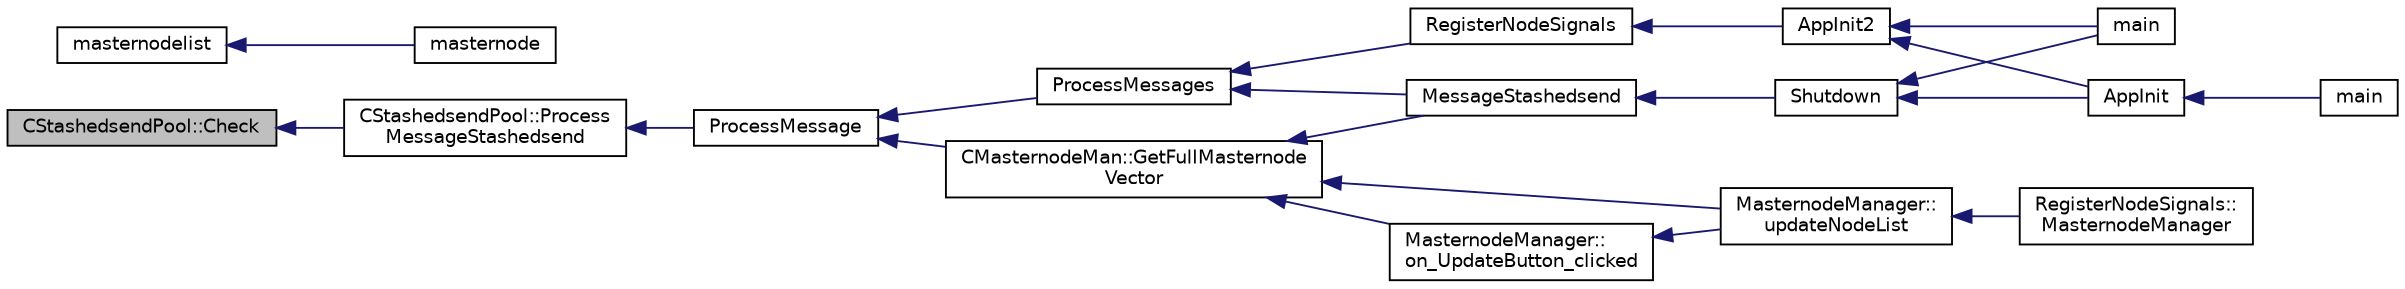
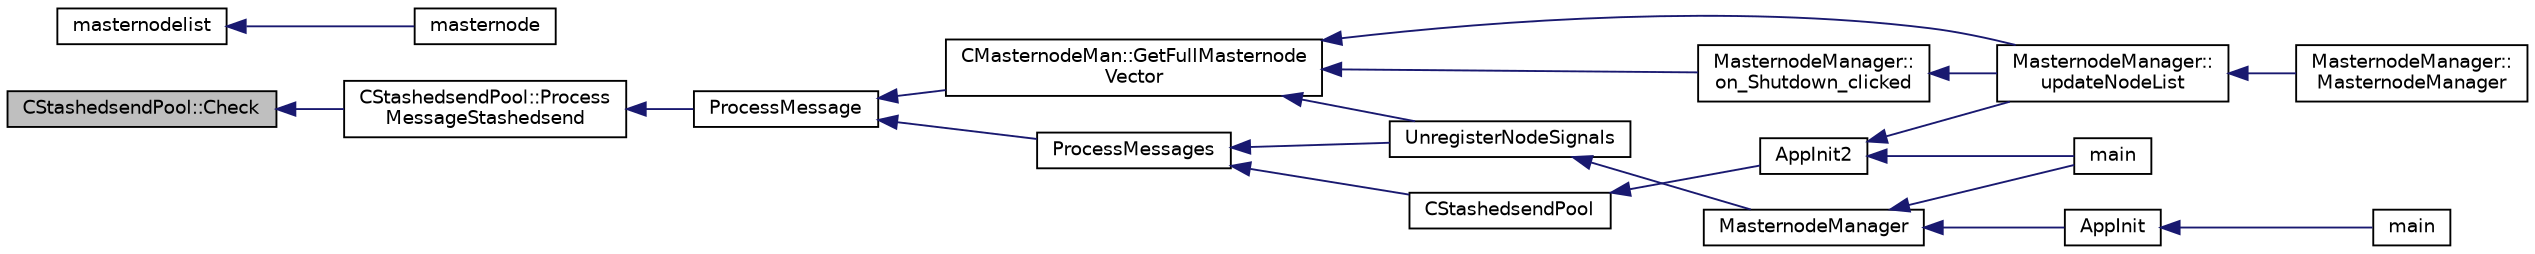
node "RegisterNodeSignals": label "RegisterNodeSignals" -> "CStashedsendPool"
edge "AppInit" -> "AppInit2": now "MasternodeManager:: updateNodeList" -> "AppInit2"
node "MessageStashedsend": label "MessageStashedsend" -> "UnregisterNodeSignals"
node "Shutdown": label "Shutdown" -> "MasternodeManager"
node "RegisterNodeSignals:: MasternodeManager": label "RegisterNodeSignals:: MasternodeManager" -> "MasternodeManager:: MasternodeManager"
node "MasternodeManager:: on_UpdateButton_clicked": label "MasternodeManager:: on_UpdateButton_clicked" -> "MasternodeManager:: on_Shutdown_clicked"
